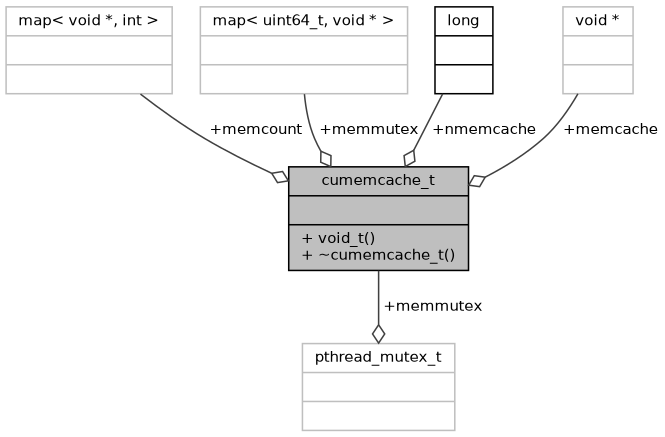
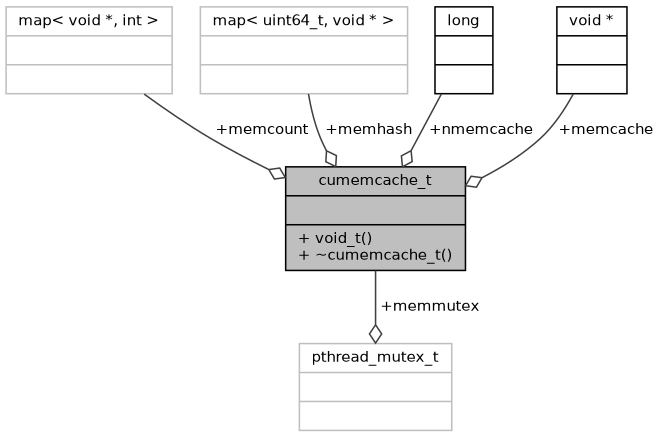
node "void *": color grey75 -> black
edge "map< uint64_t, void * >" -> "cumemcache_t": label " +memmutex" -> " +memhash"
